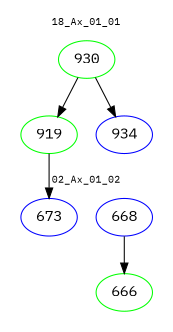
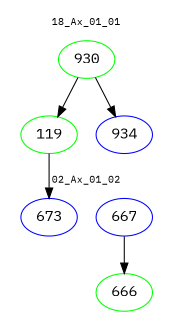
node "919": label "919" -> "119"
node "668": label "668" -> "667"
